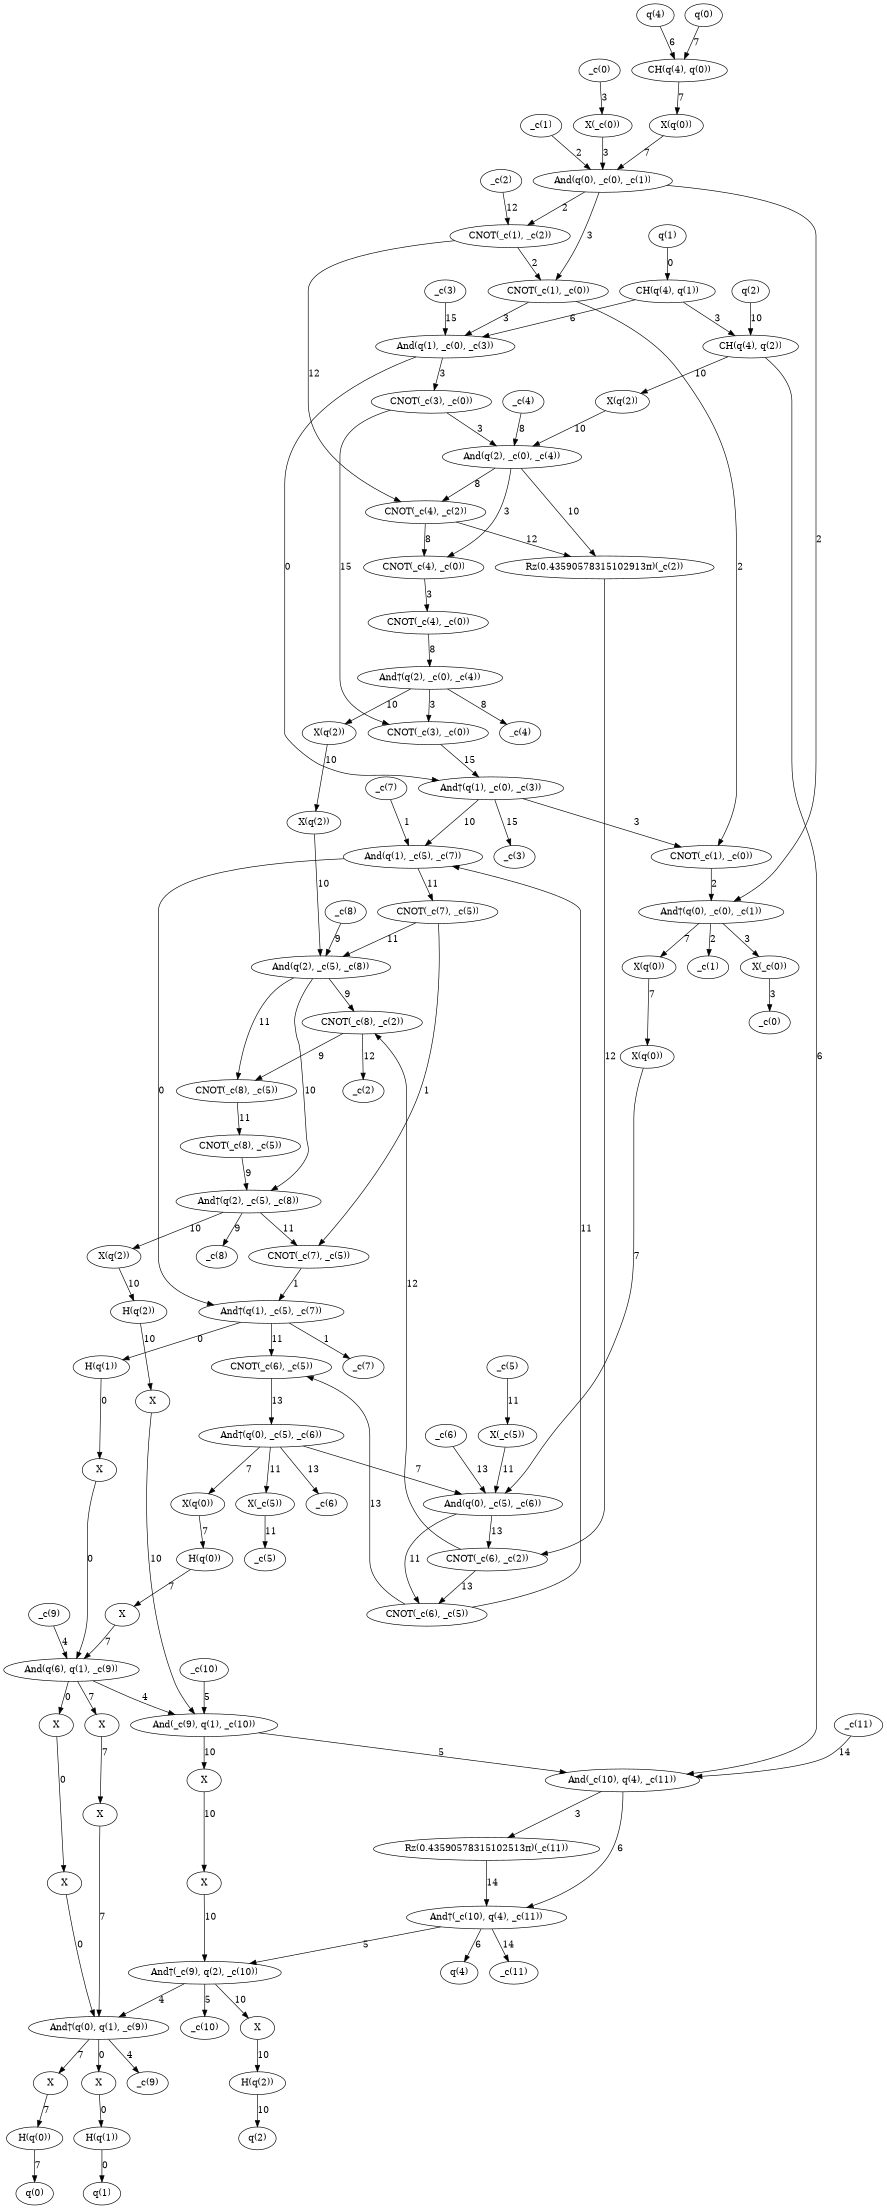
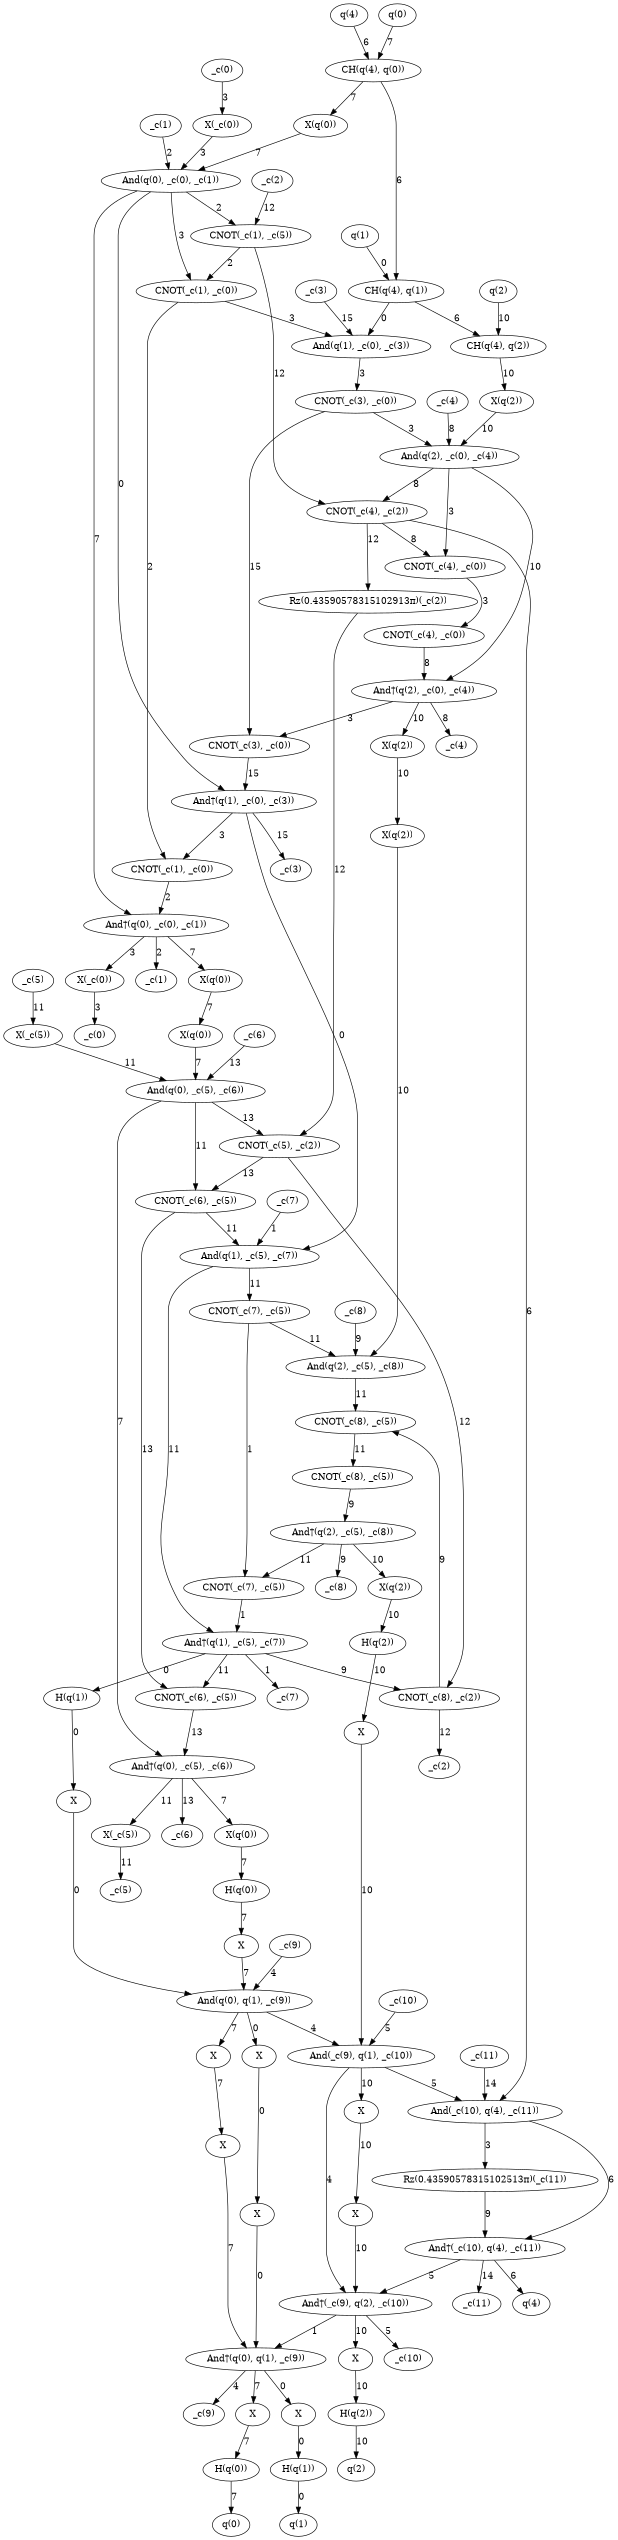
edge "CH(q(4), q(0))" -> "CH(q(4), q(1))": added, label "6"
node "CNOT(_c(1), _c(2))": label "CNOT(_c(1), _c(2))" -> "CNOT(_c(1), _c(5))"
edge "CH(q(4), q(1))" -> "And(q(1), _c(0), _c(3))": label "6" -> "0"
edge "CH(q(4), q(1))" -> "CH(q(4), q(2))": label "3" -> "6"
edge "And(q(2), _c(0), _c(4))" -> "Rz(0.43590578315102913π)(_c(2))": now "And(q(2), _c(0), _c(4))" -> "And†(q(2), _c(0), _c(4))"
edge "And(q(0), _c(0), _c(1))" -> "And†(q(0), _c(0), _c(1))": label "2" -> "7"
edge "And(q(1), _c(0), _c(3))" -> "And†(q(1), _c(0), _c(3))": now "And(q(0), _c(0), _c(1))" -> "And†(q(1), _c(0), _c(3))"
edge "And†(q(1), _c(0), _c(3))" -> "And(q(1), _c(5), _c(7))": label "10" -> "0"
edge "And(q(2), _c(5), _c(8))" -> "CNOT(_c(8), _c(2))": now "And†(q(1), _c(5), _c(7))" -> "CNOT(_c(8), _c(2))"
edge "And(q(2), _c(5), _c(8))" -> "And†(q(2), _c(5), _c(8))": removed, label "10"
edge "And(q(1), _c(5), _c(7))" -> "And†(q(1), _c(5), _c(7))": label "0" -> "11"
edge "CH(q(4), q(2))" -> "And(_c(10), q(4), _c(11))": now "CNOT(_c(4), _c(2))" -> "And(_c(10), q(4), _c(11))"
edge "And†(q(0), _c(5), _c(6))" -> "And(q(0), _c(5), _c(6))": reversed
node "CNOT(_c(6), _c(2))": label "CNOT(_c(6), _c(2))" -> "CNOT(_c(5), _c(2))"
node "And(q(6), q(1), _c(9))": label "And(q(6), q(1), _c(9))" -> "And(q(0), q(1), _c(9))"
edge "Rz(0.43590578315102513π)(_c(11))" -> "And†(_c(10), q(4), _c(11))": label "14" -> "9"
edge "And†(_c(9), q(2), _c(10))" -> "And†(q(0), q(1), _c(9))": label "4" -> "1"
edge "And(_c(9), q(1), _c(10))" -> "And†(_c(9), q(2), _c(10))": added, label "4"
